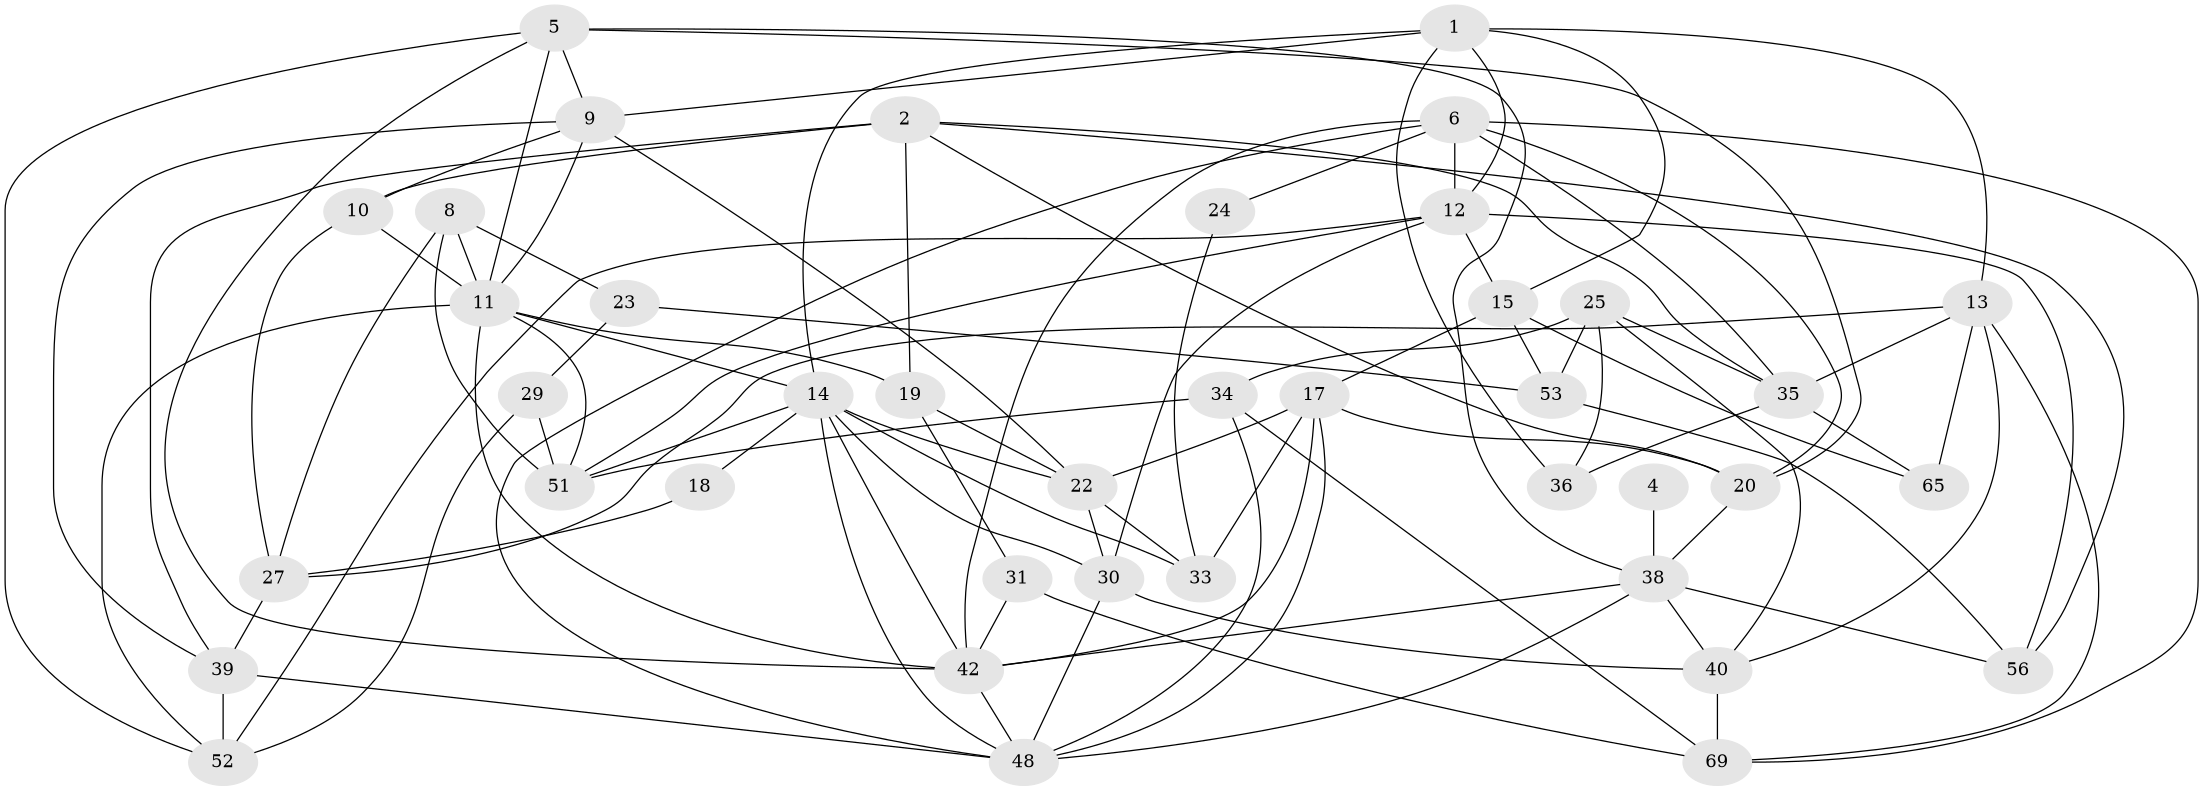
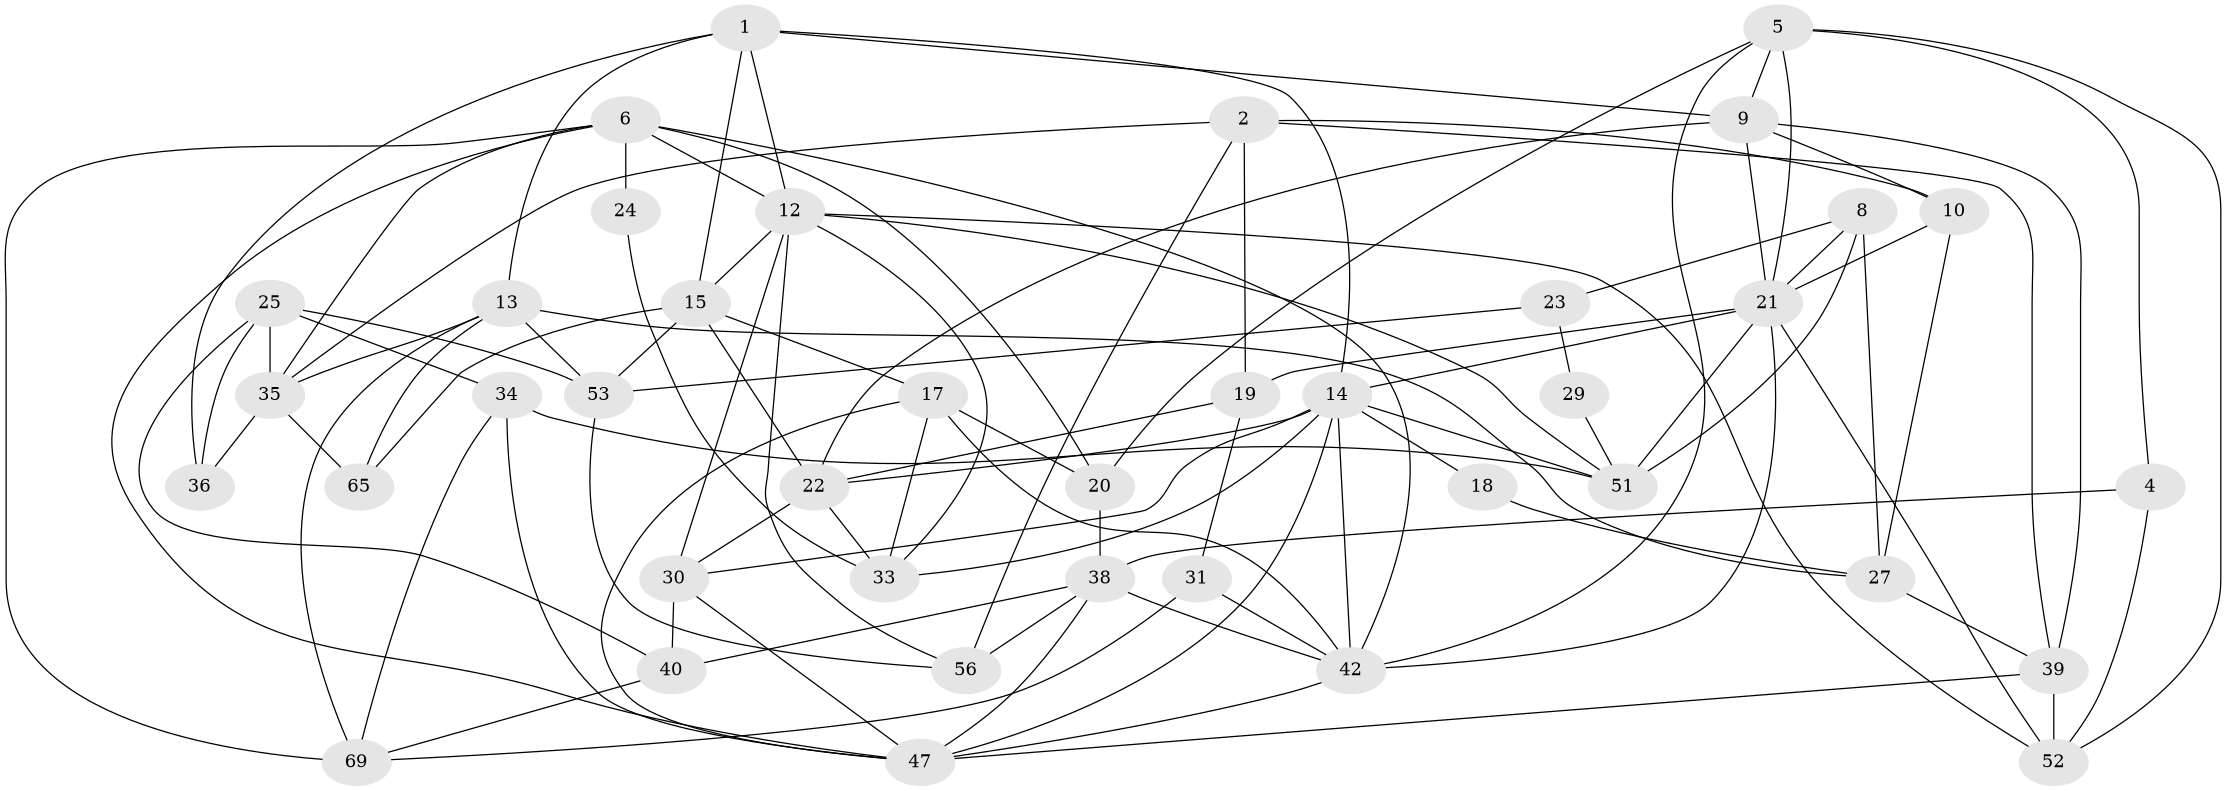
edge "5" -- "38": now "5" -- "4"
node "11": label "11" -> "21"
edge "2" -- "20": removed
edge "12" -- "33": added
edge "17" -- "22": now "15" -- "22"
edge "13" -- "40": now "13" -- "53"
edge "29" -- "52": now "4" -- "52"
node "48": label "48" -> "47"
